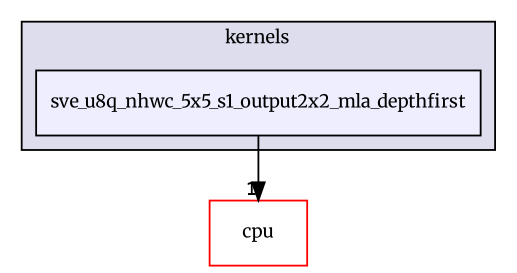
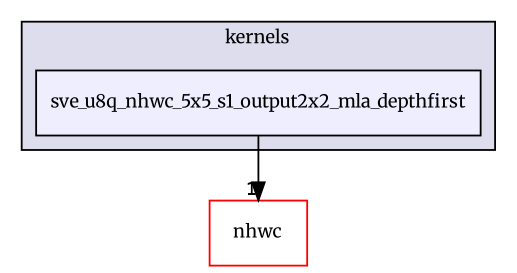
node "cpu": label "cpu" -> "nhwc"
